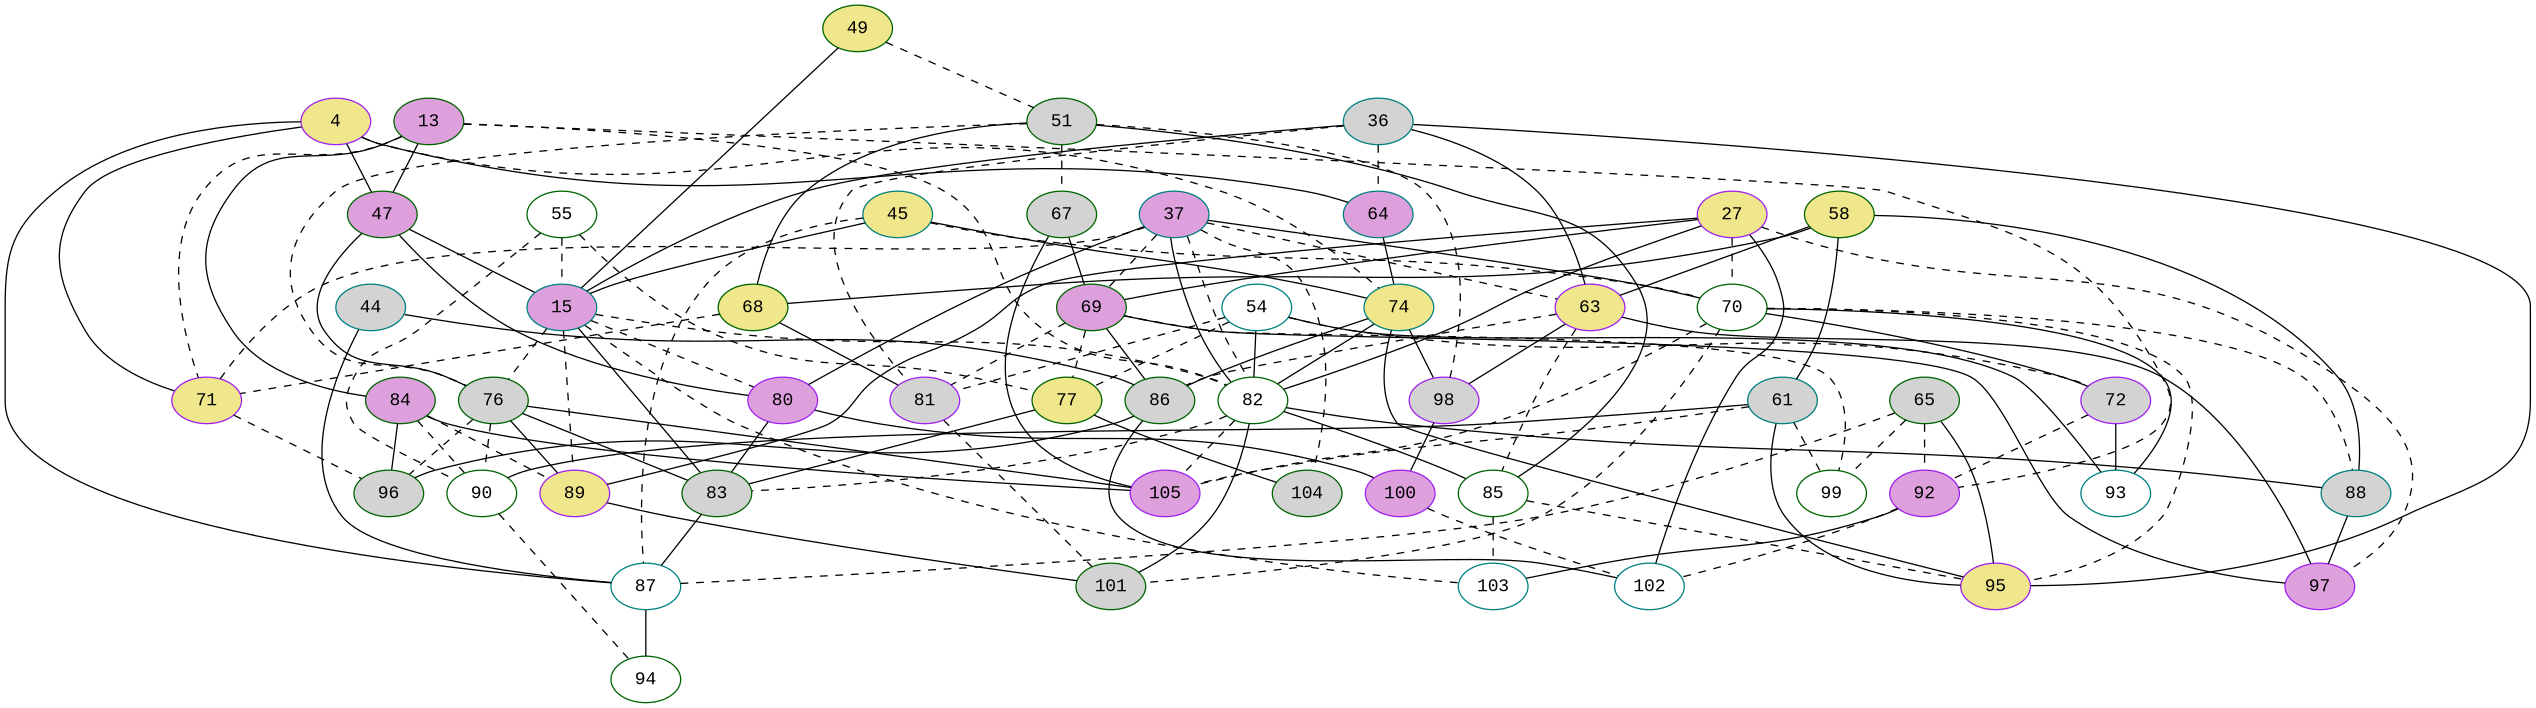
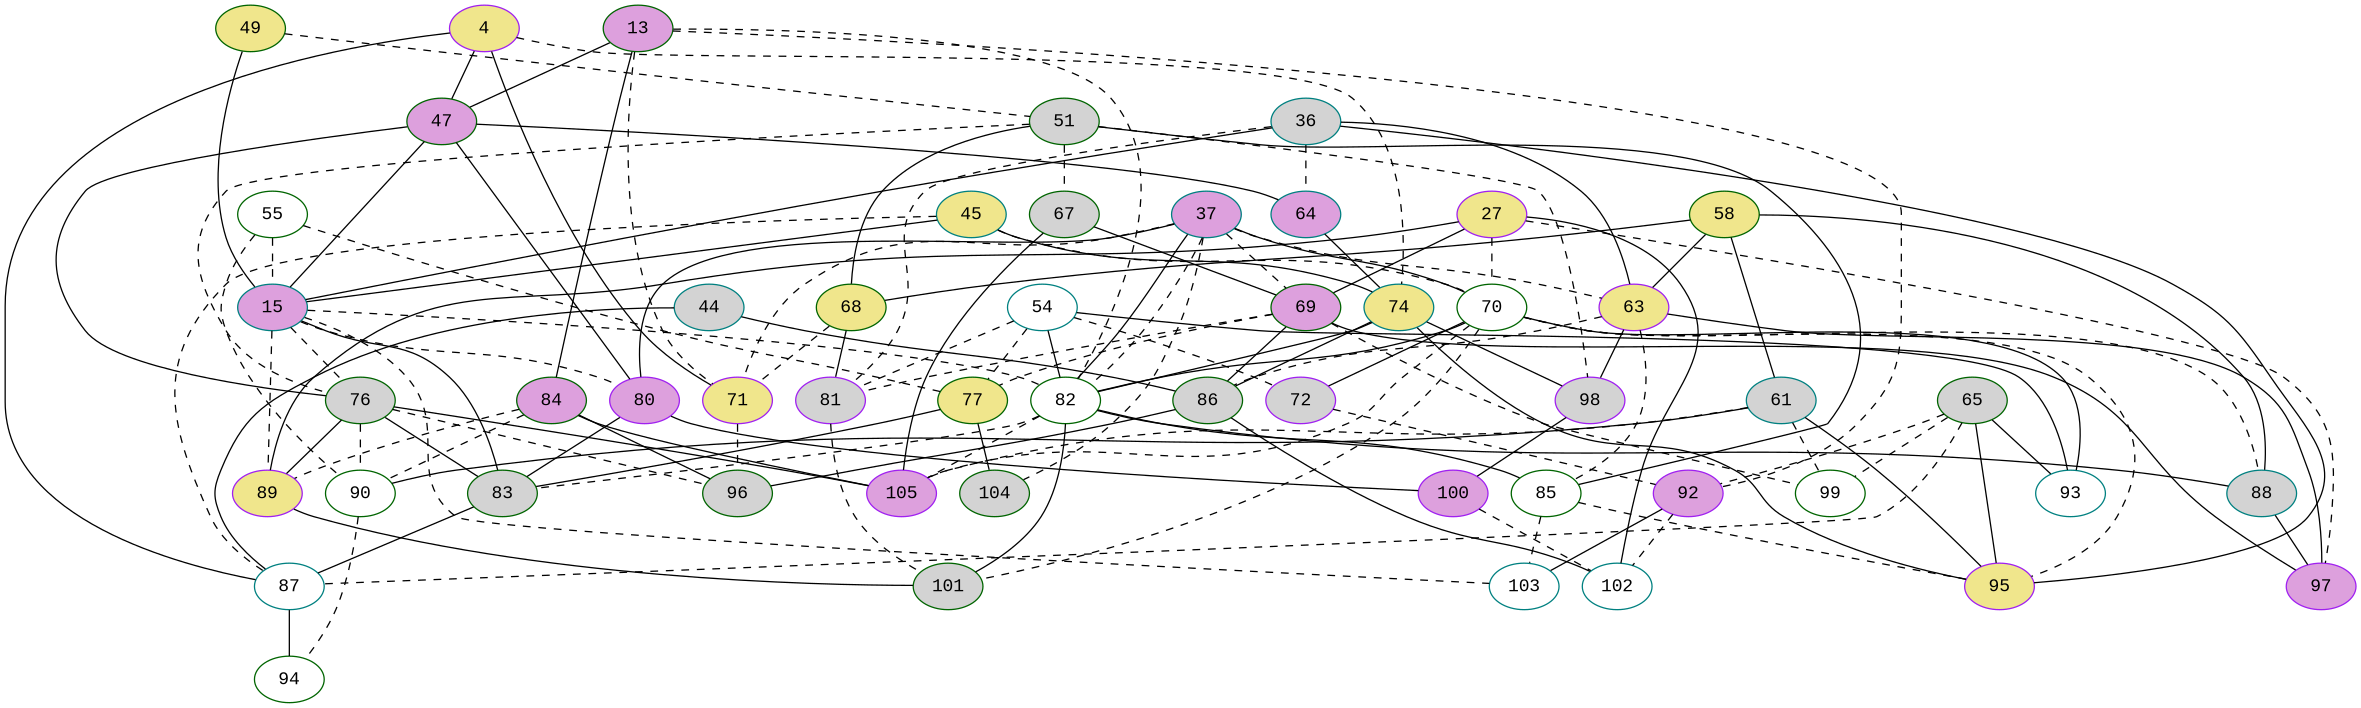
edge "4" -- "64": now "47" -- "64"
edge "27" -- "82": now "70" -- "82"
edge "72" -- "93": now "65" -- "93"
